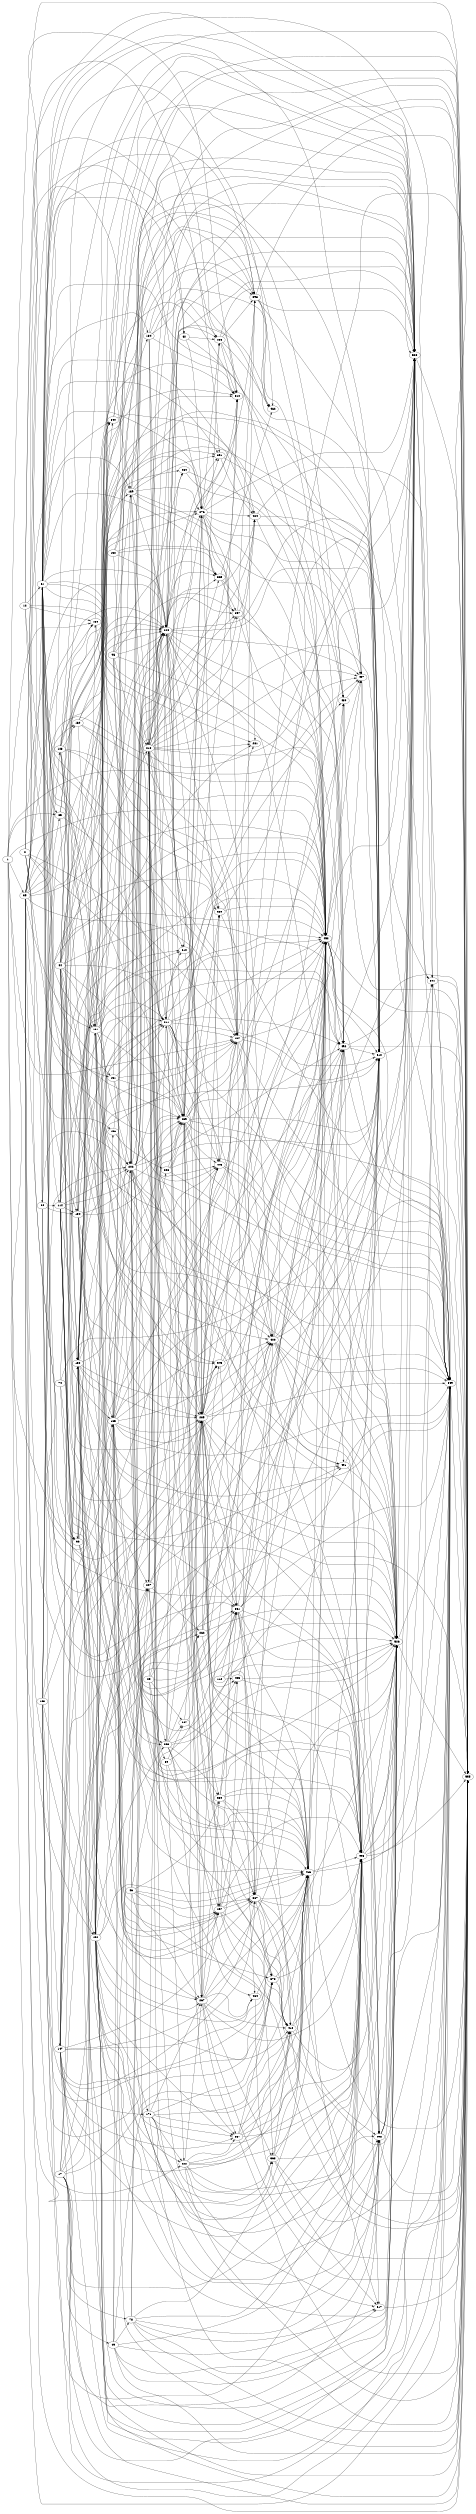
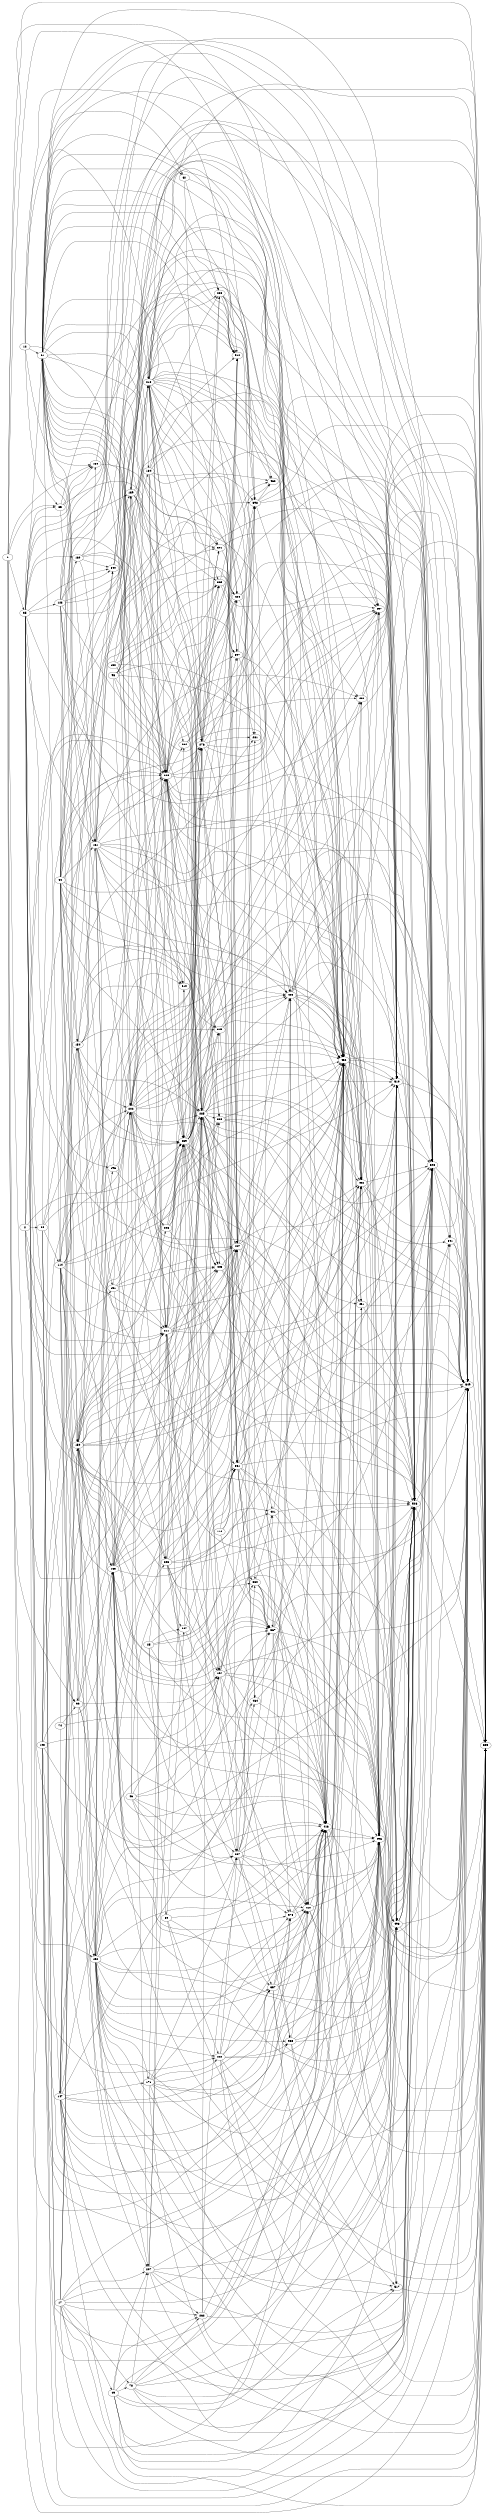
edge "397" -> "424": removed
edge "17" -> "244": added
node "405": label "405" -> "401"
edge "330" -> "361": reversed
edge "416" -> "526": now "30" -> "526"
